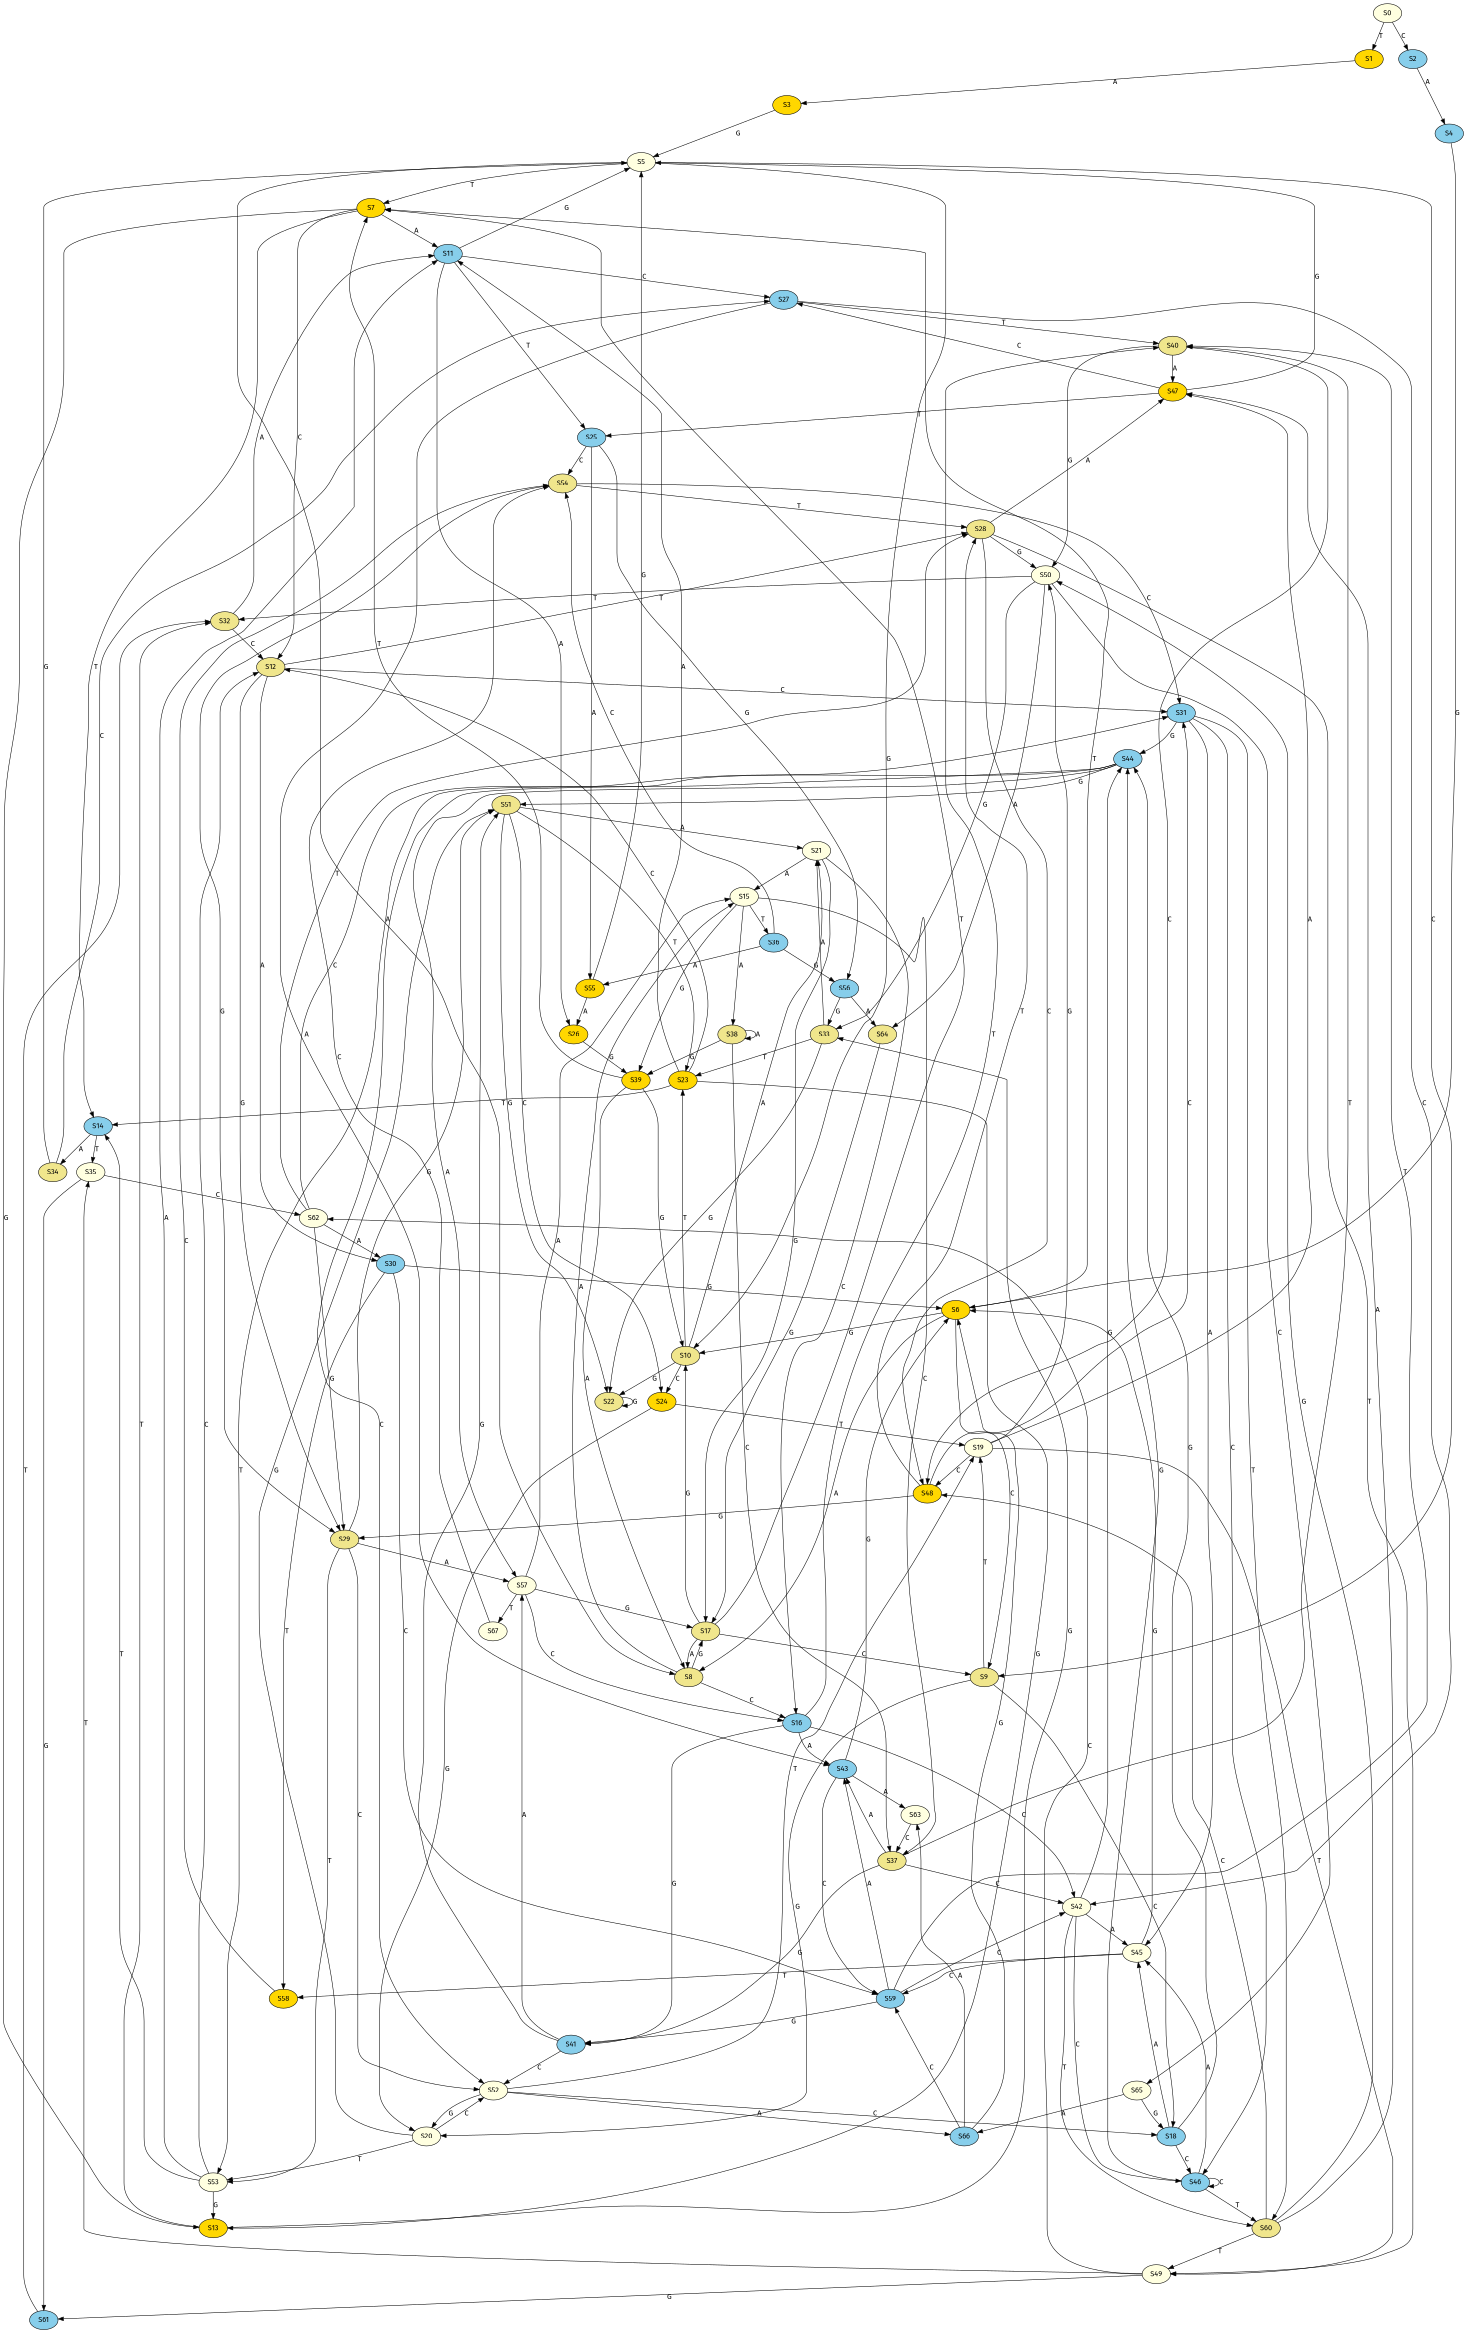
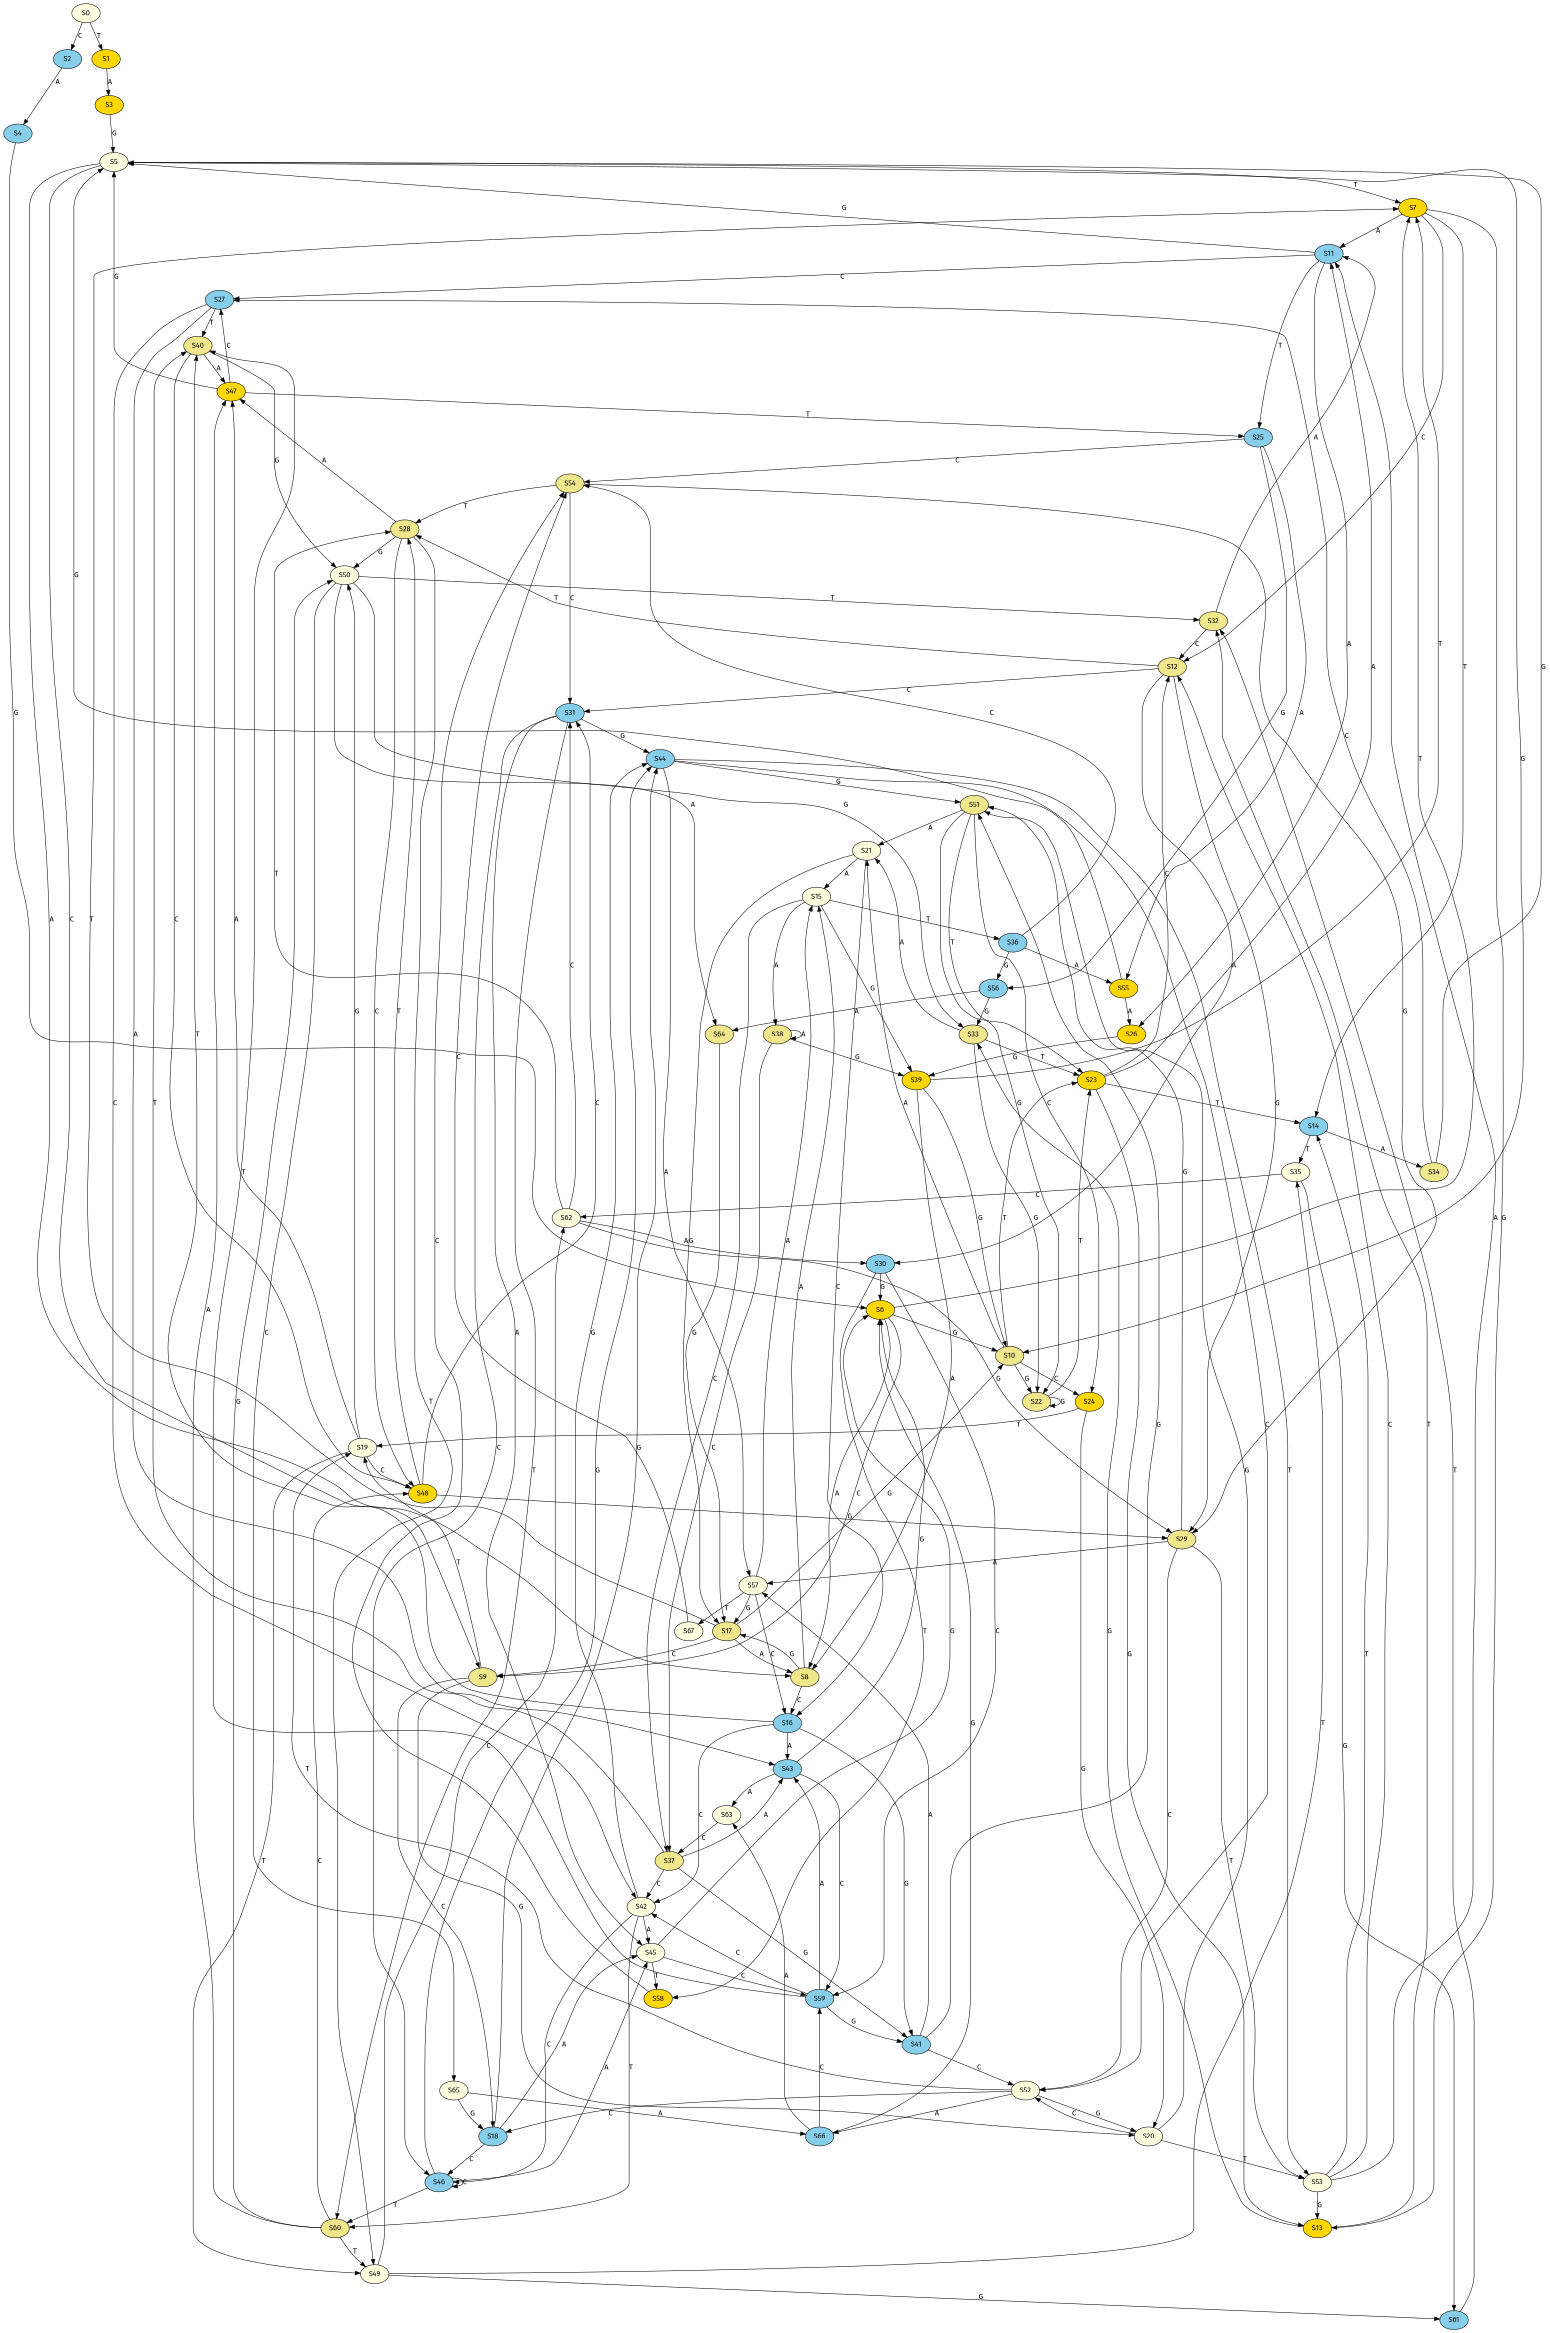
edge "S22" -> "S23": added, label "T"
